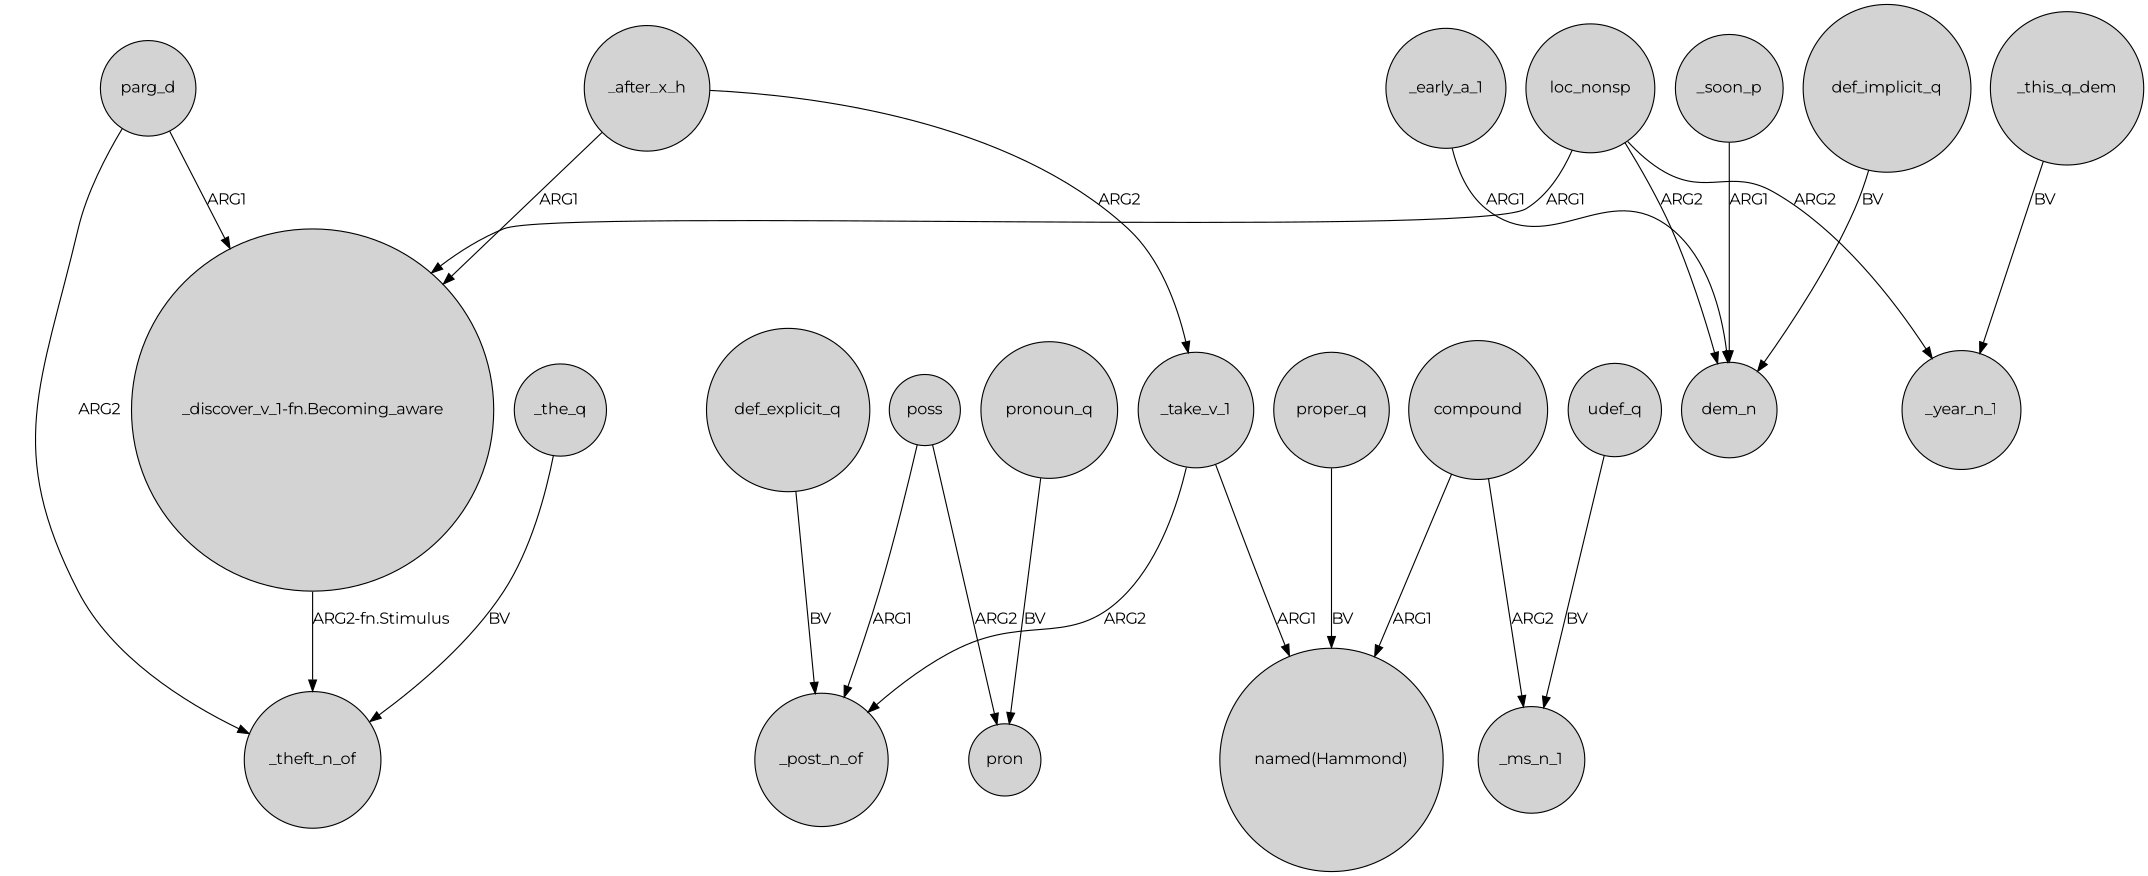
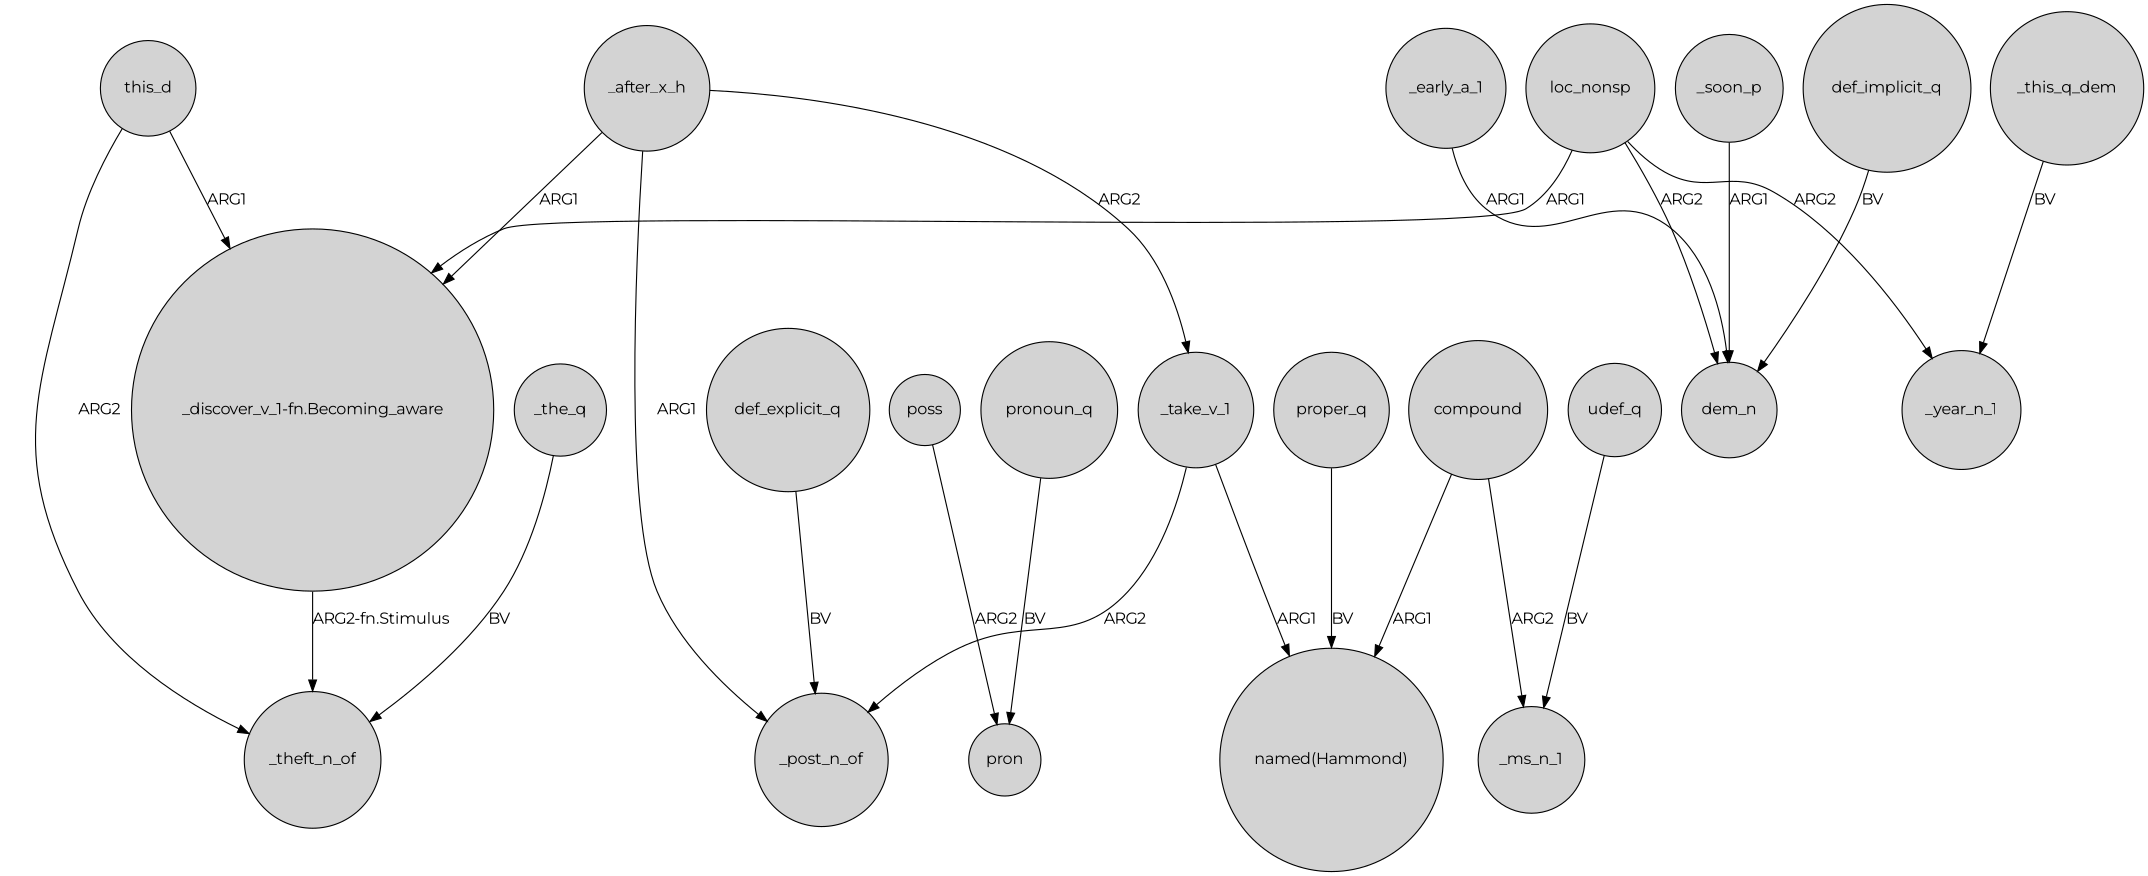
node "parg_d": label "parg_d" -> "this_d"
edge "poss" -> "_post_n_of": now "_after_x_h" -> "_post_n_of"
